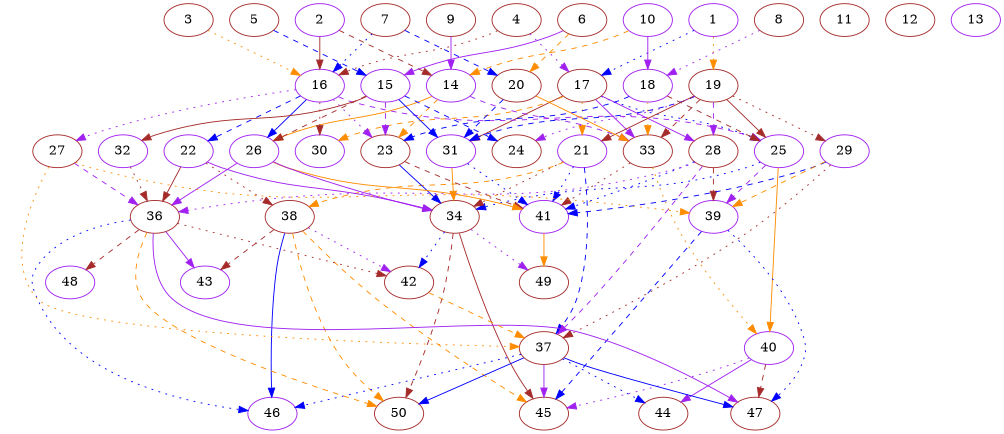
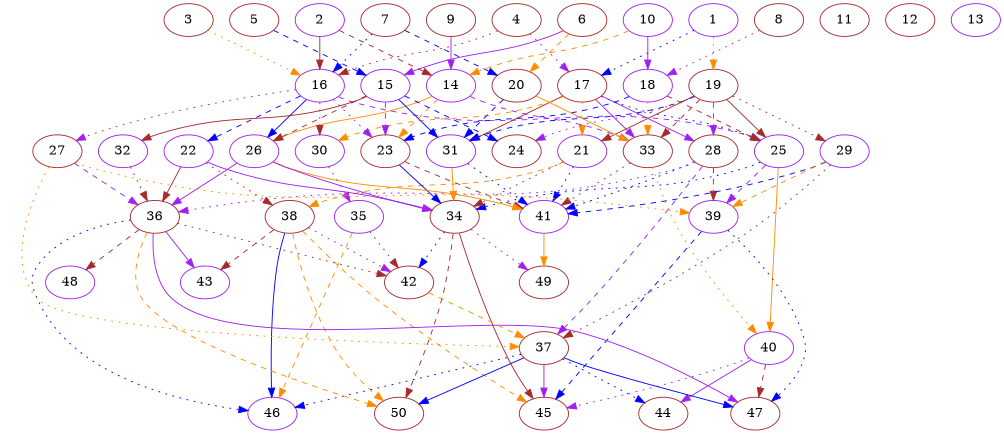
node "35": added
edge "21" -> "37": removed
